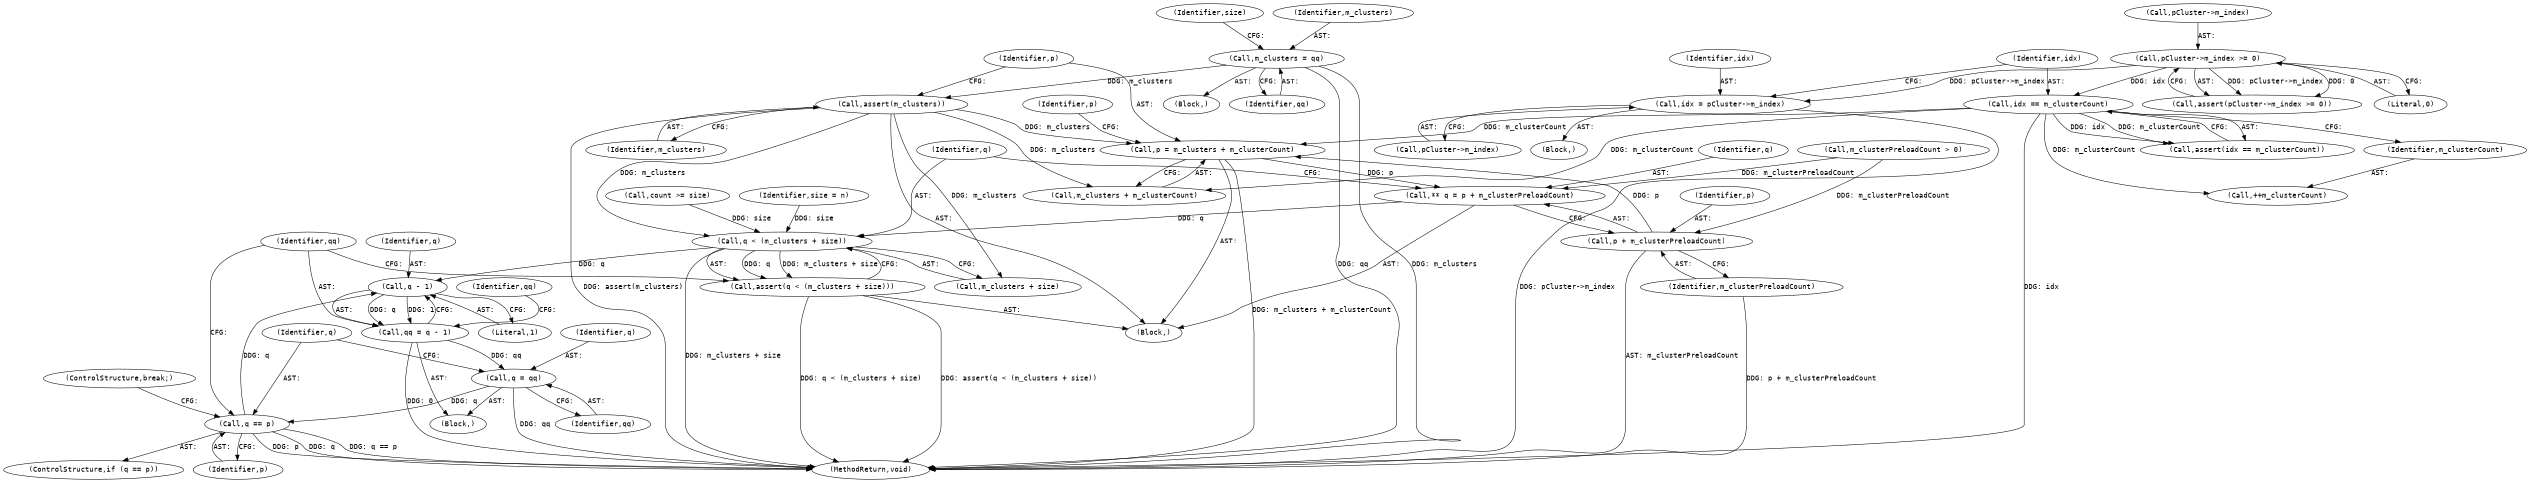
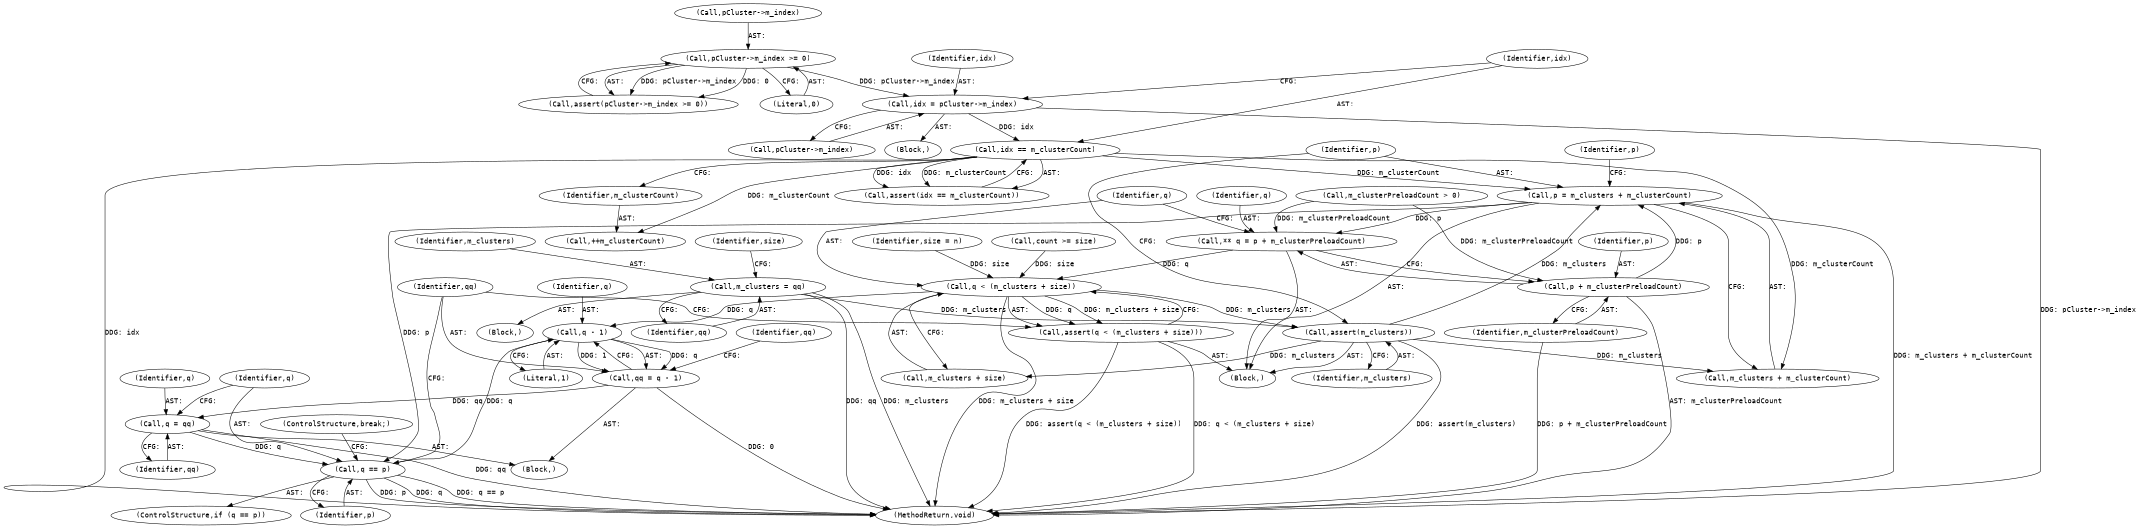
edge "(Call,pCluster->m_index >= 0)" -> "(Call,idx == m_clusterCount)": now "(Call,idx = pCluster->m_index)" -> "(Call,idx == m_clusterCount)"
edge "(Call,assert(m_clusters))" -> "(Call,q < (m_clusters + size))": reversed
edge "(Call,p = m_clusters + m_clusterCount)" -> "(Call,q == p)": added, label "DDG: p"
